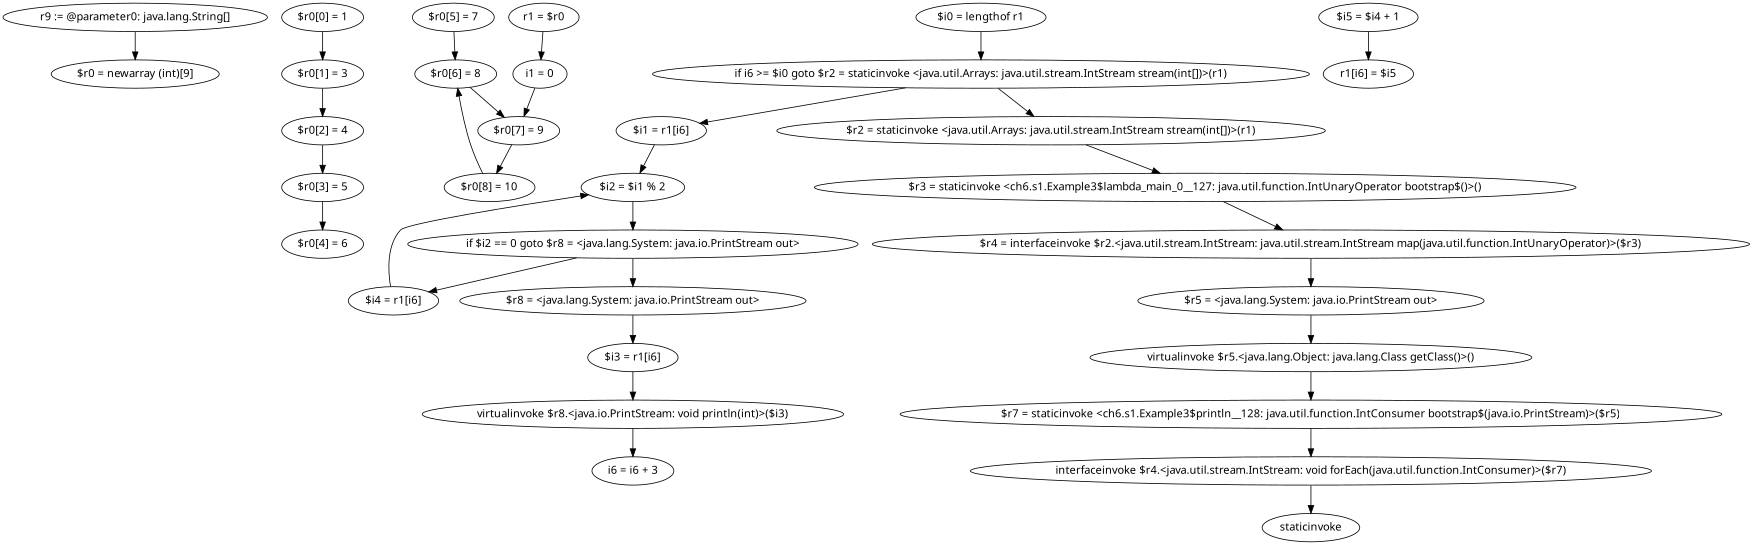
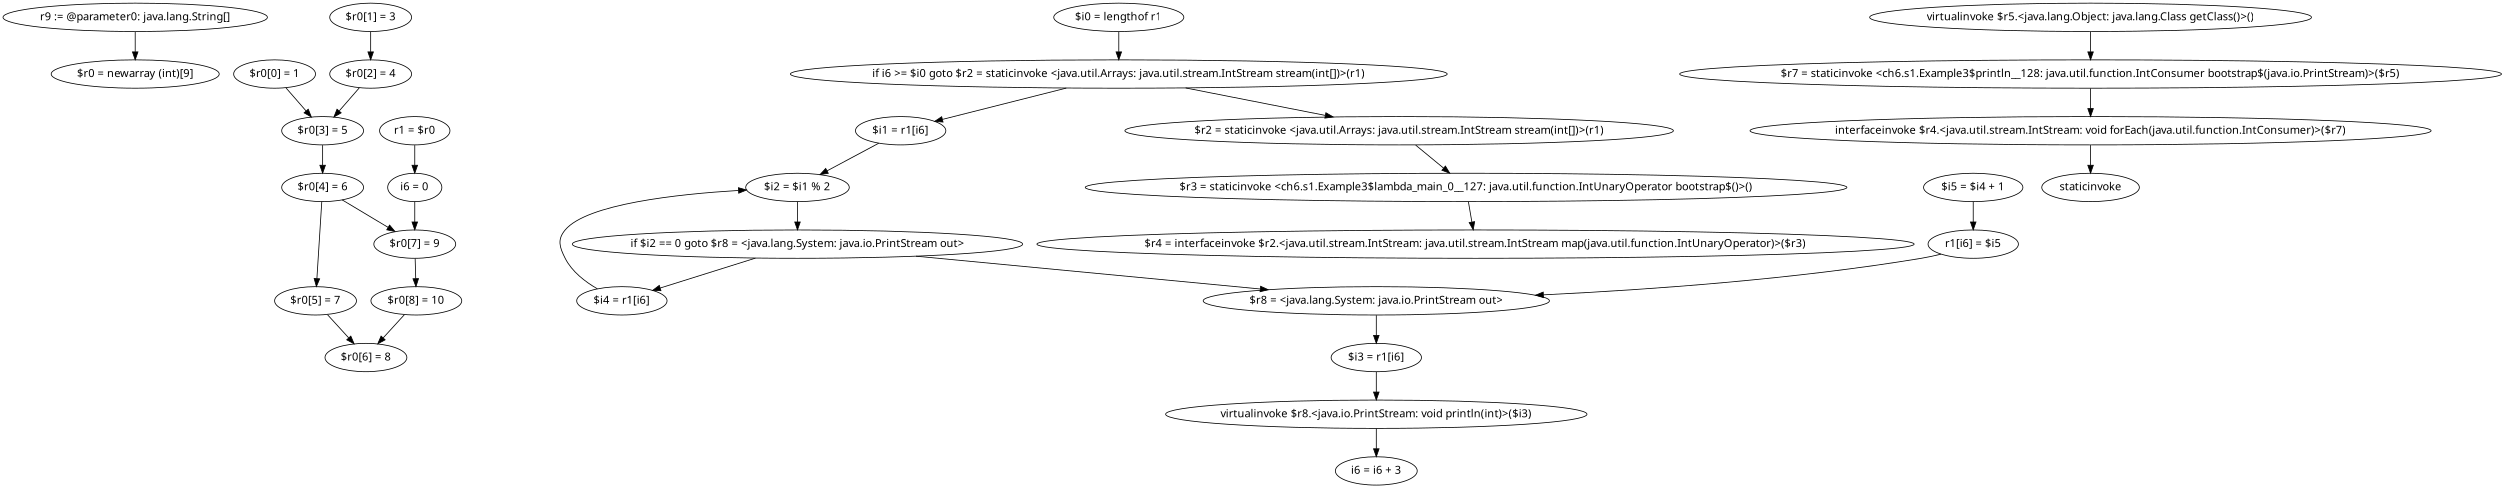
edge "$r0[0] = 1" -> "$r0[1] = 3": now "$r0[0] = 1" -> "$r0[3] = 5"
node "i1 = 0": label "i1 = 0" -> "i6 = 0"
edge "$r0[6] = 8" -> "$r0[7] = 9": now "$r0[4] = 6" -> "$r0[7] = 9"
edge "$r0[4] = 6" -> "$r0[5] = 7": added
edge "r1[i6] = $i5" -> "$r8 = <java.lang.System: java.io.PrintStream out>": added
node "$r5 = <java.lang.System: java.io.PrintStream out>": removed
